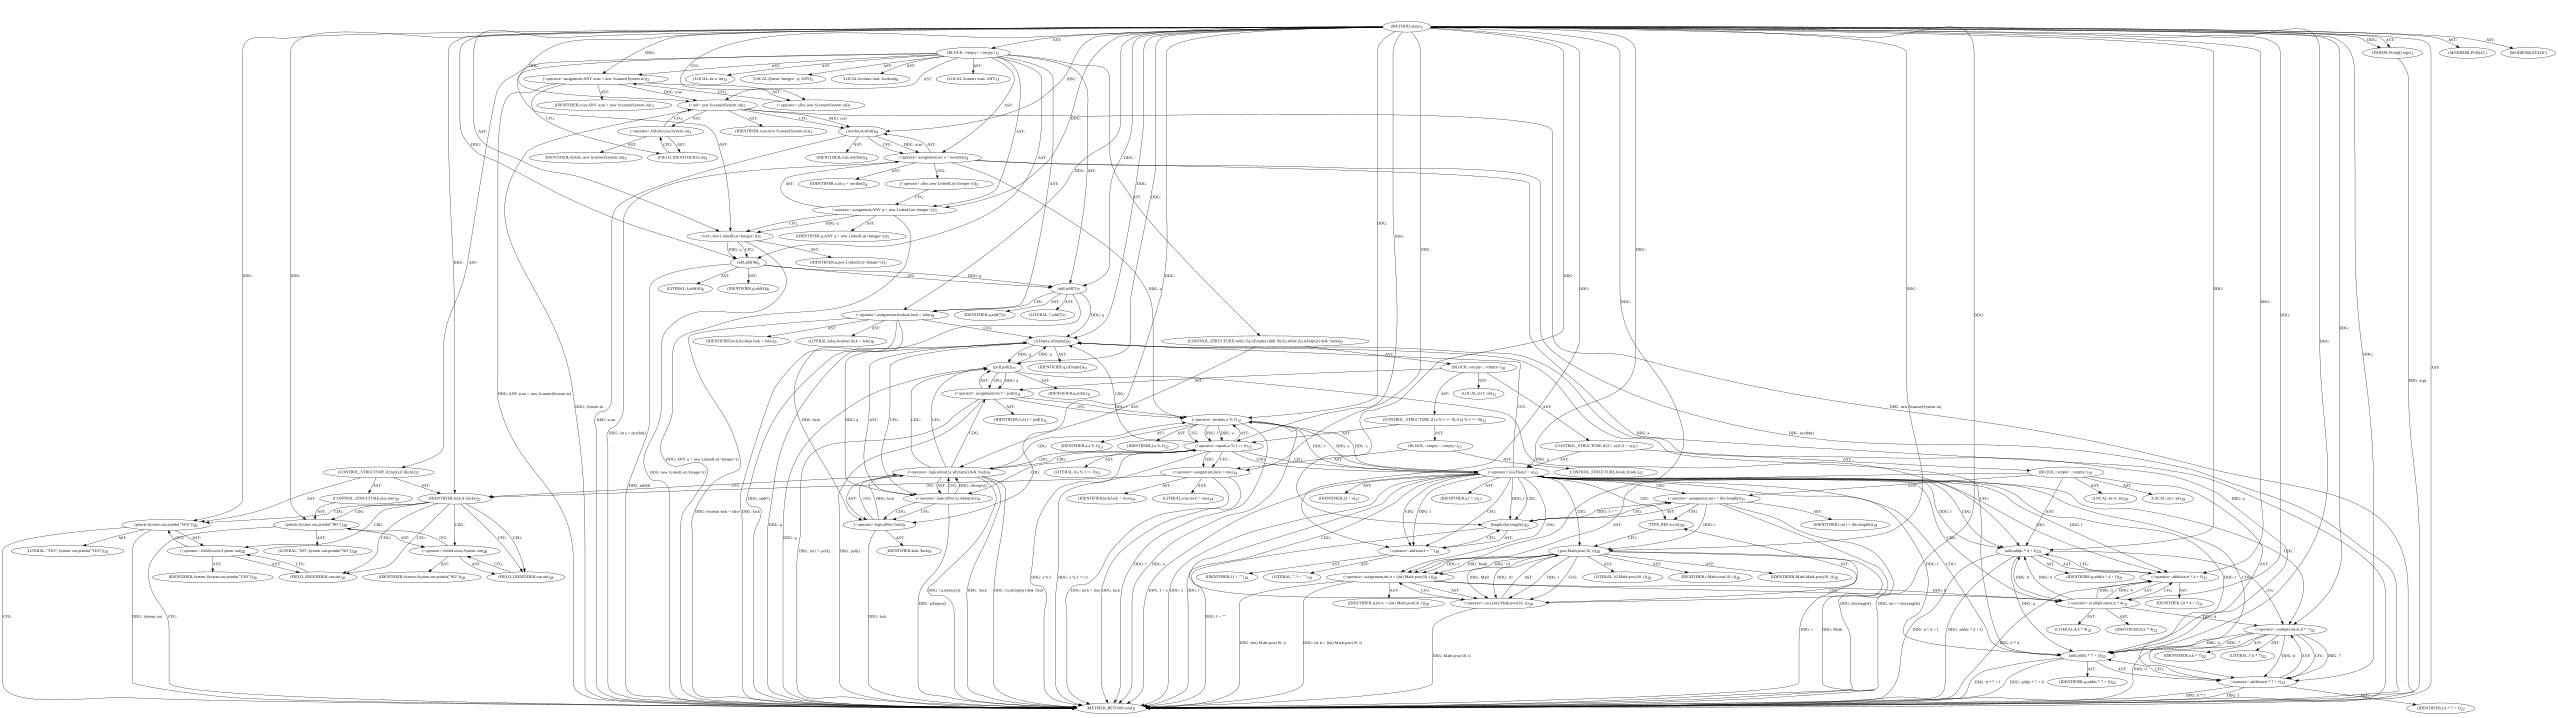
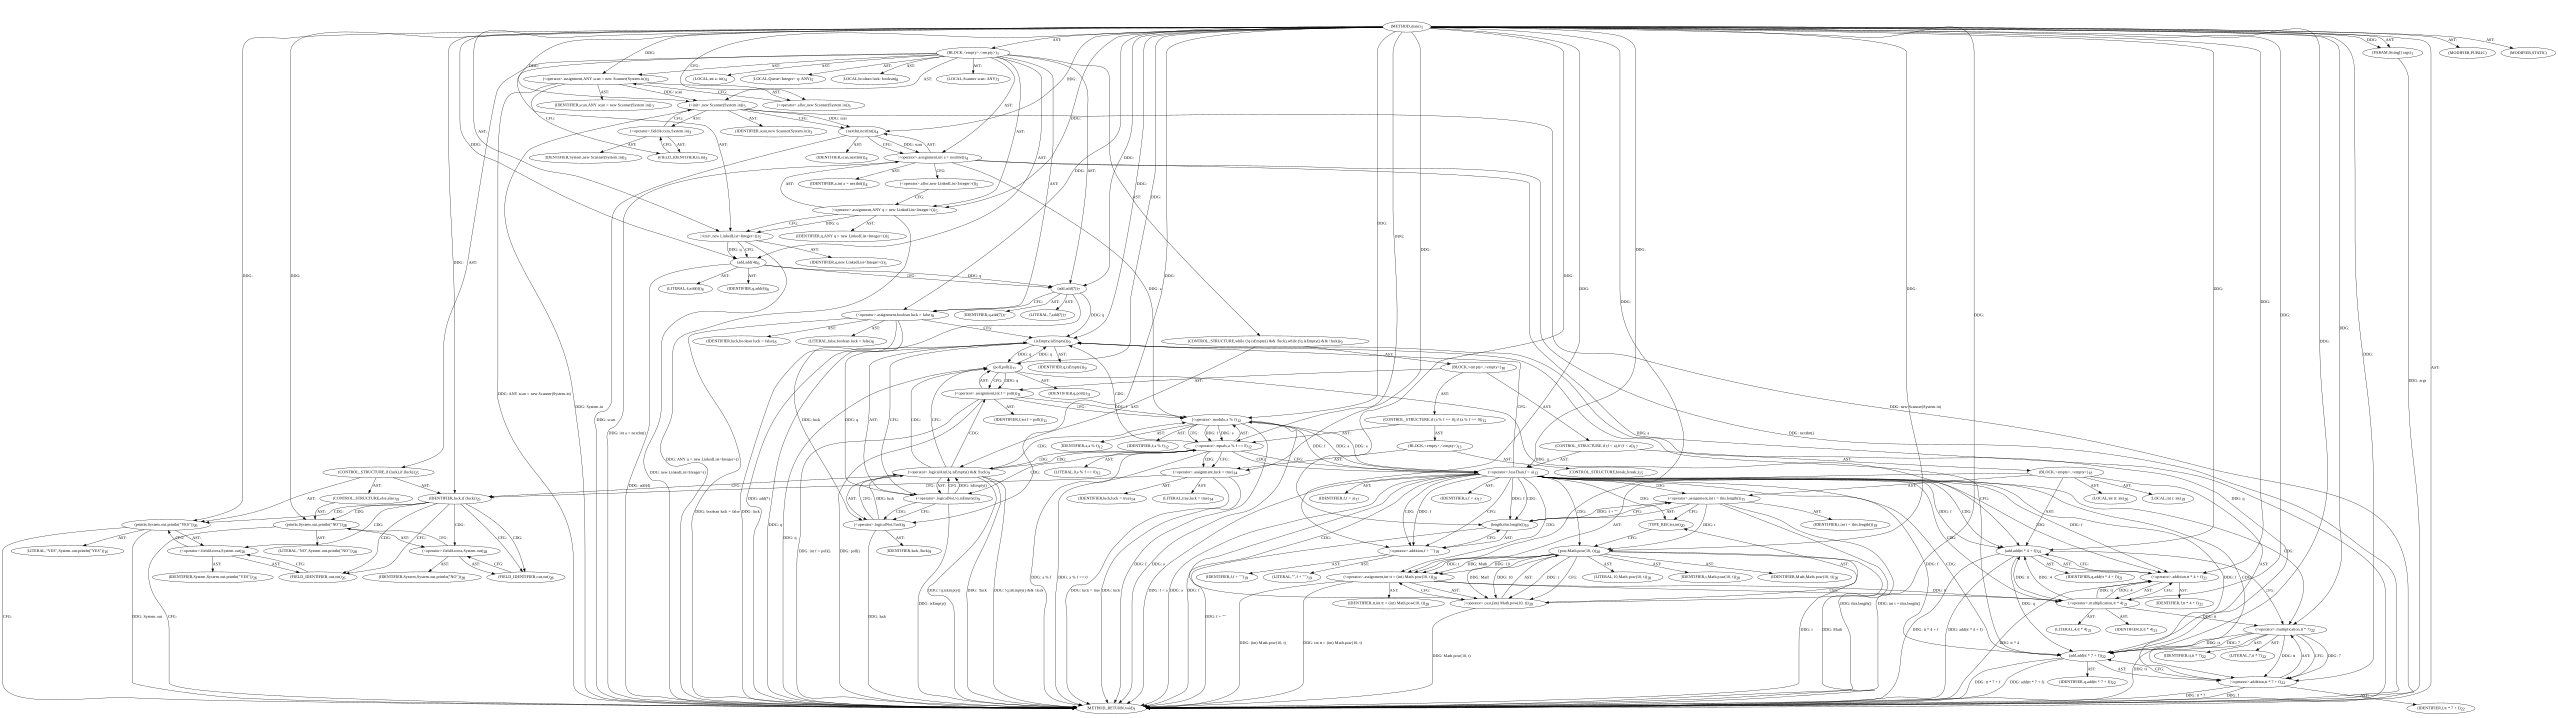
node "(LOCAL,int f: int)": removed
